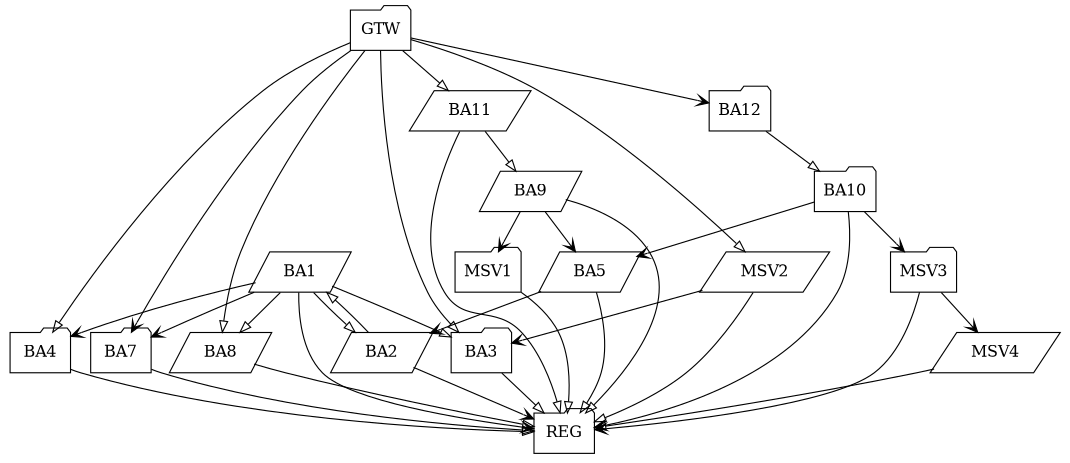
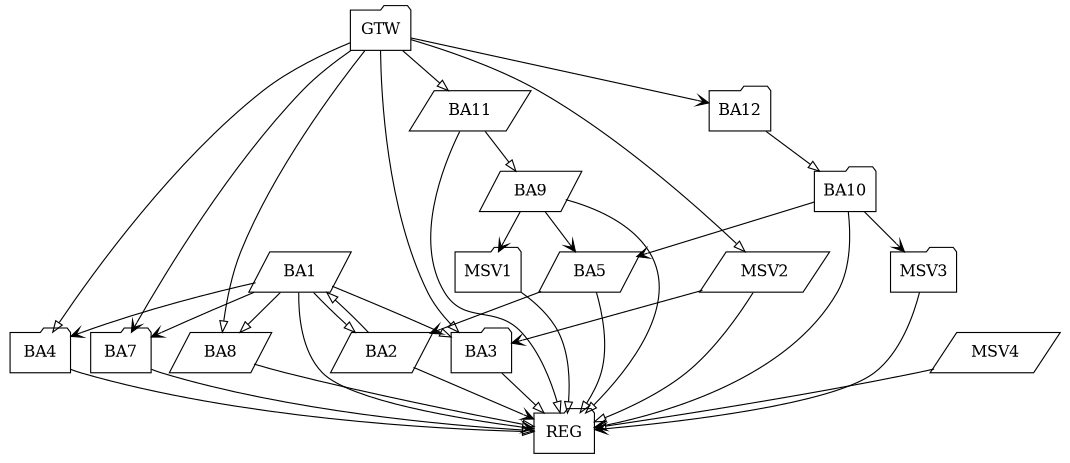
edge "MSV3" -> "MSV4": removed
